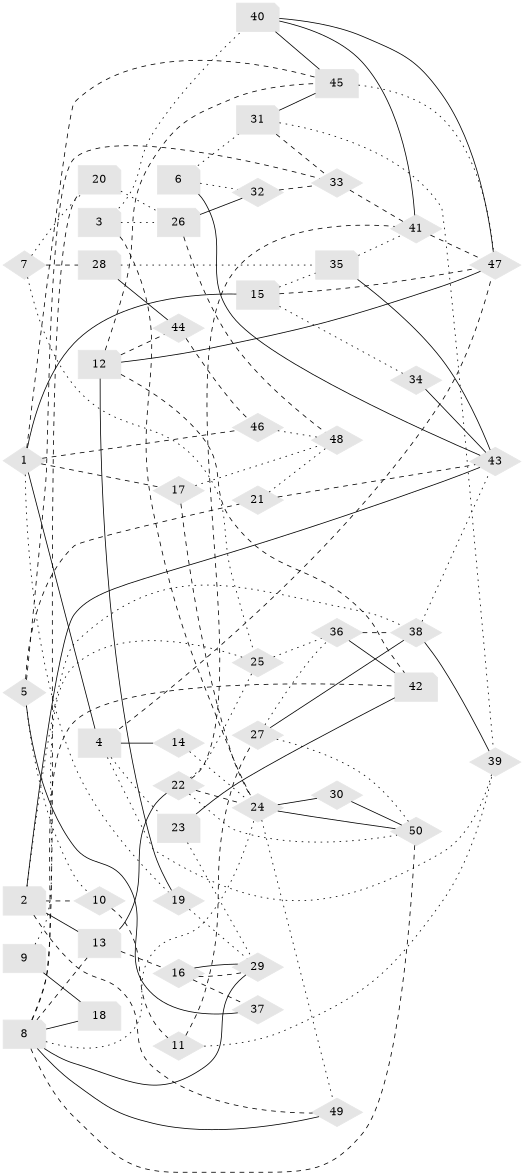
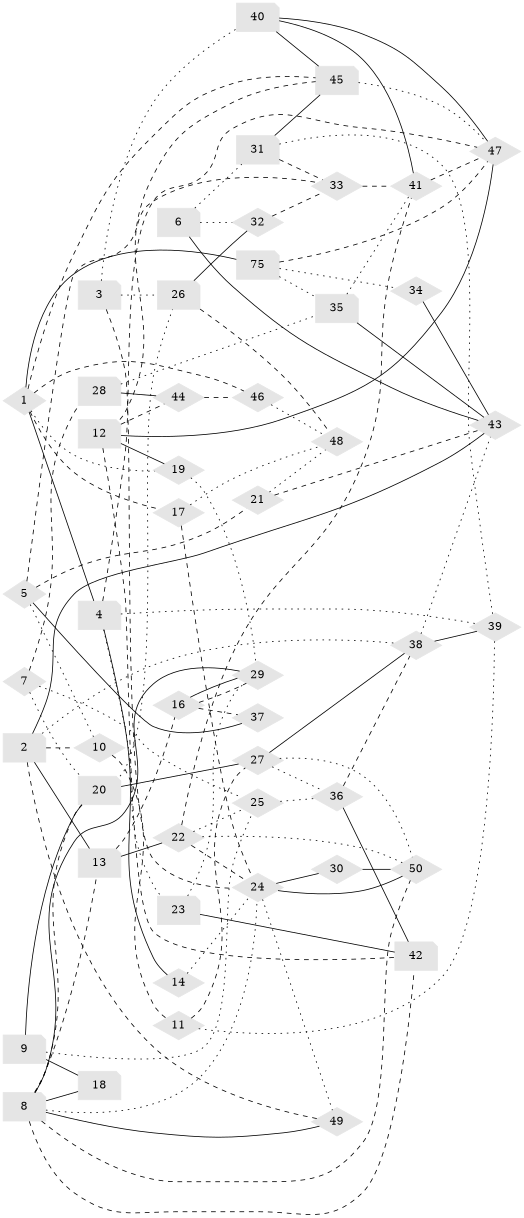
node "15": label "15" -> "75"
edge "27" -- "20": added
edge "20" -- "9": added
